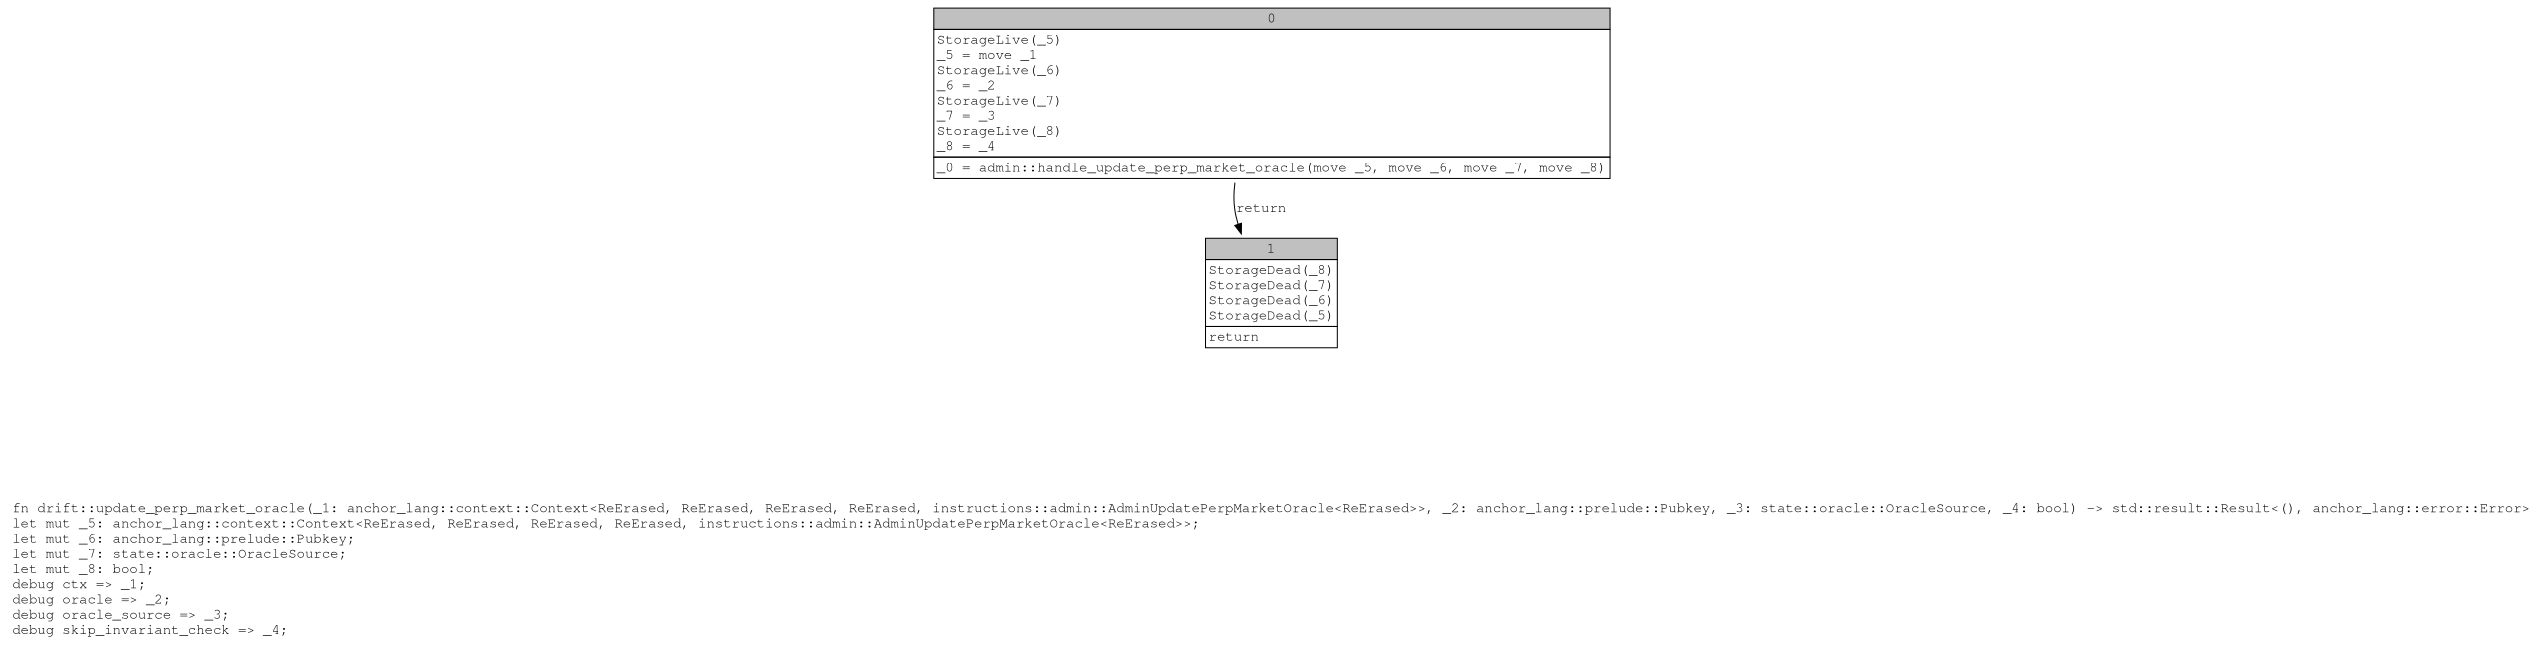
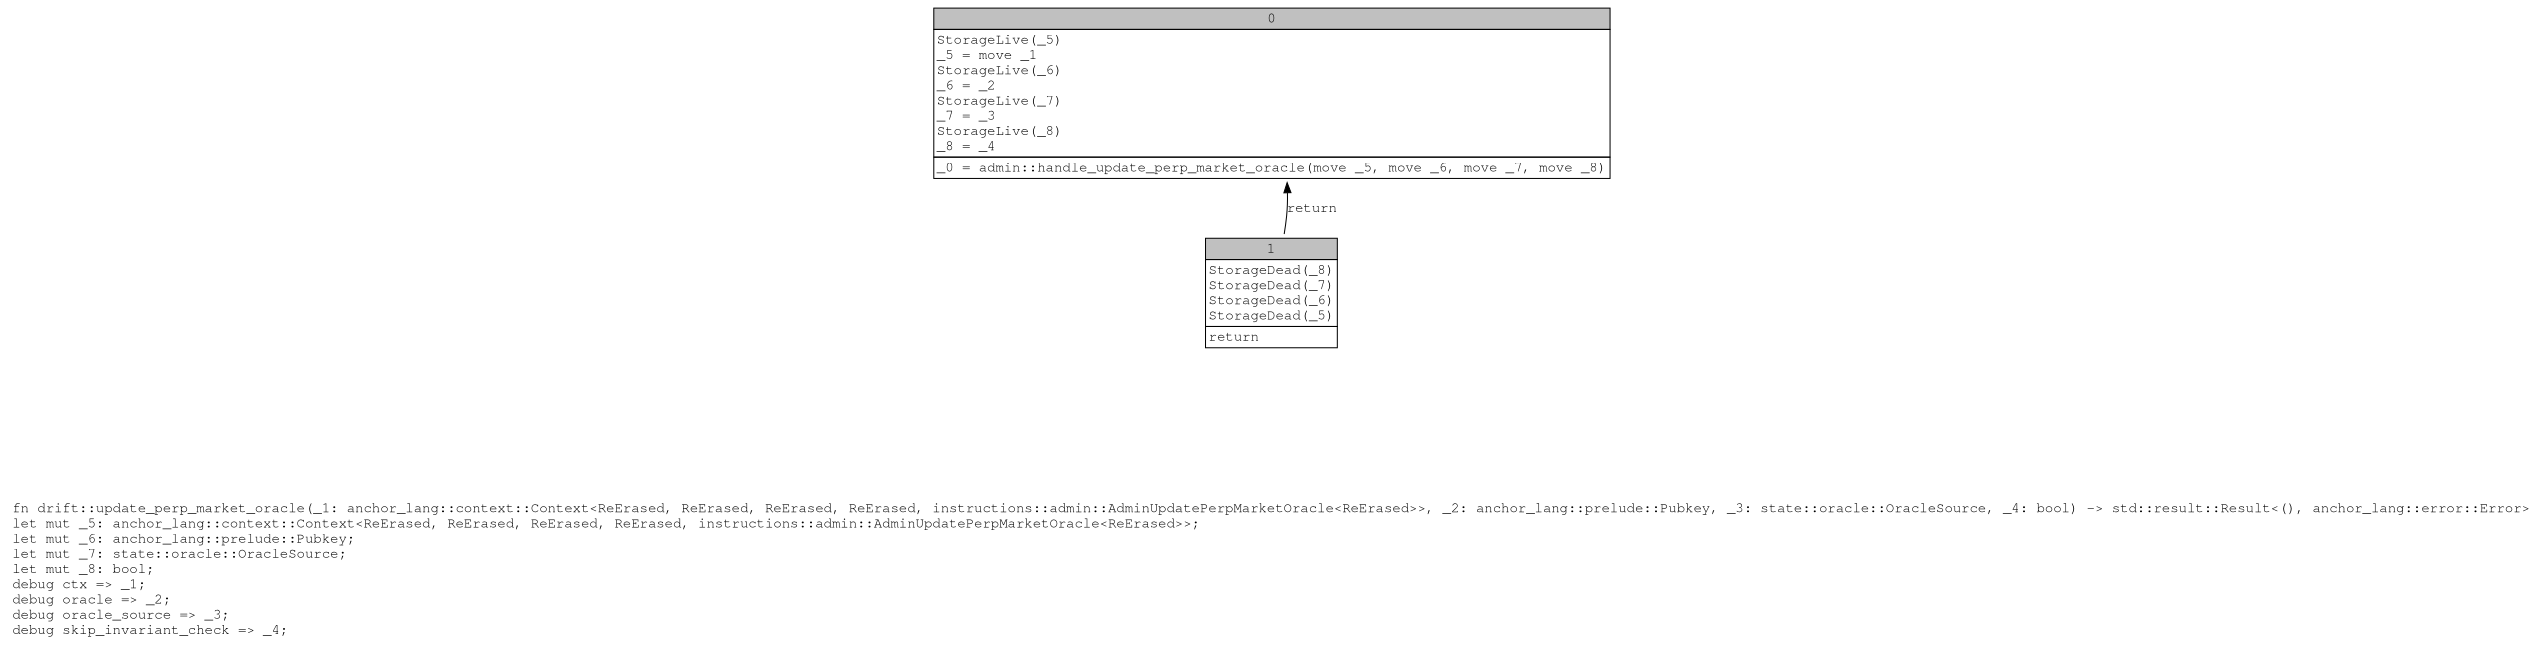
edge "0" -> "1": reversed
